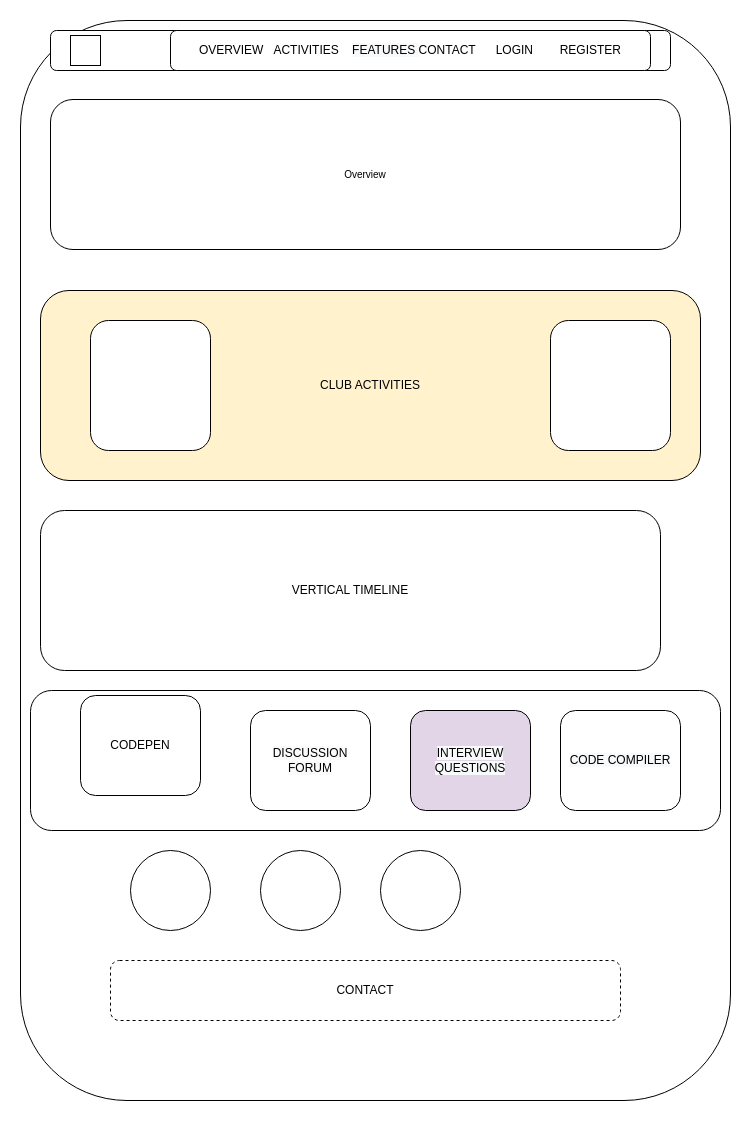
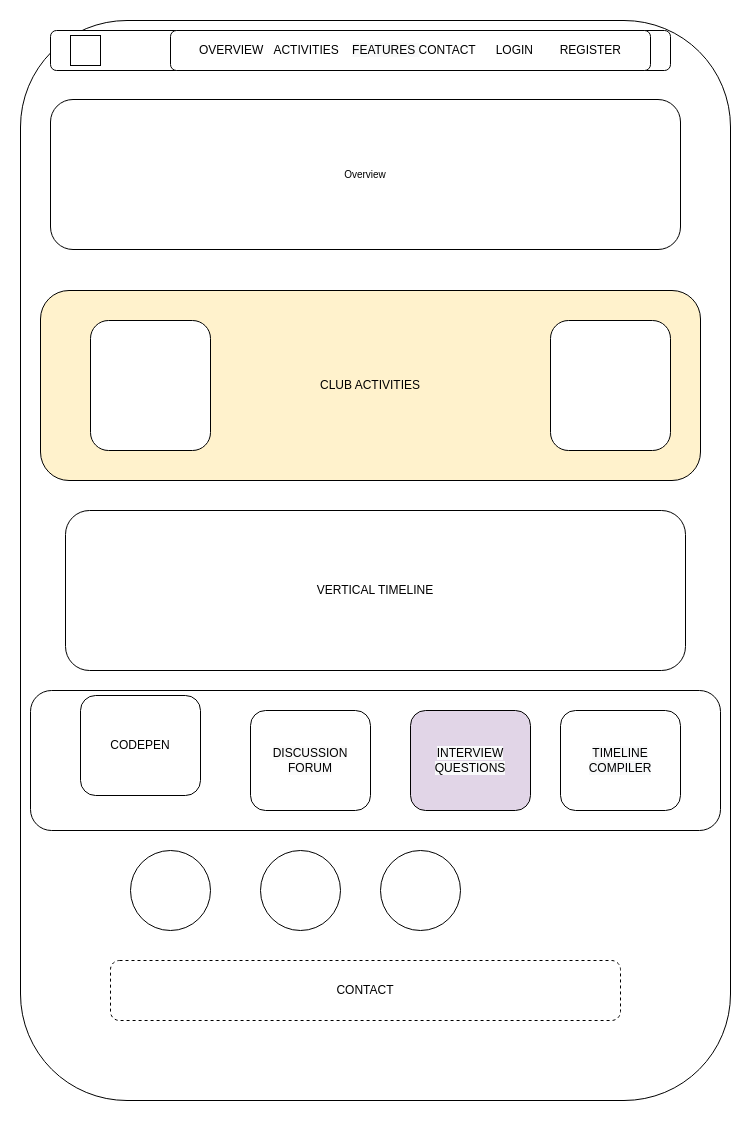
node "VERTICAL TIMELINE": moved (351, 591) -> (376, 591)
node "CODE COMPILER": label "CODE COMPILER" -> "TIMELINE COMPILER"
